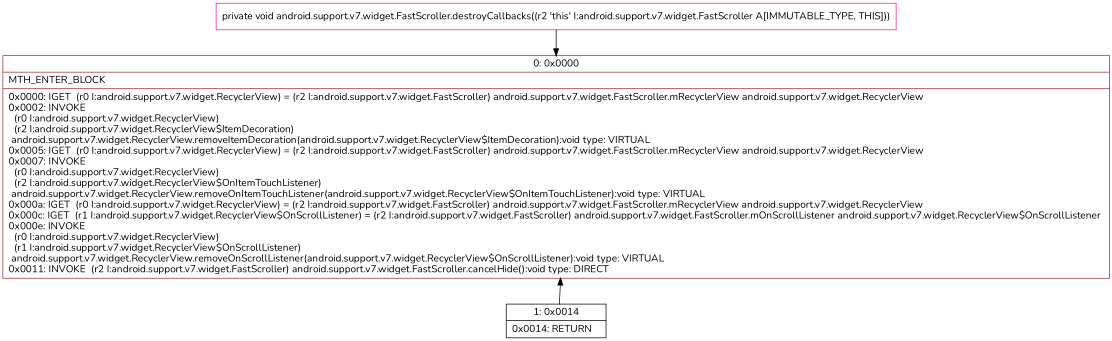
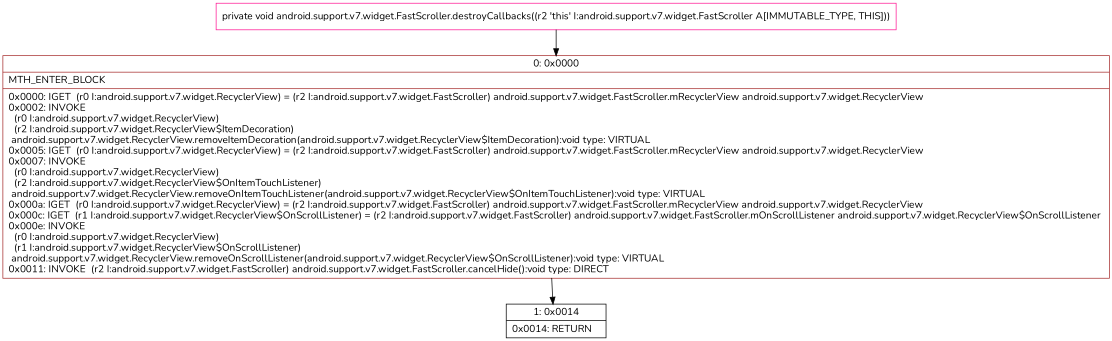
edge "1: 0x0014" -> "0: 0x0000": reversed
